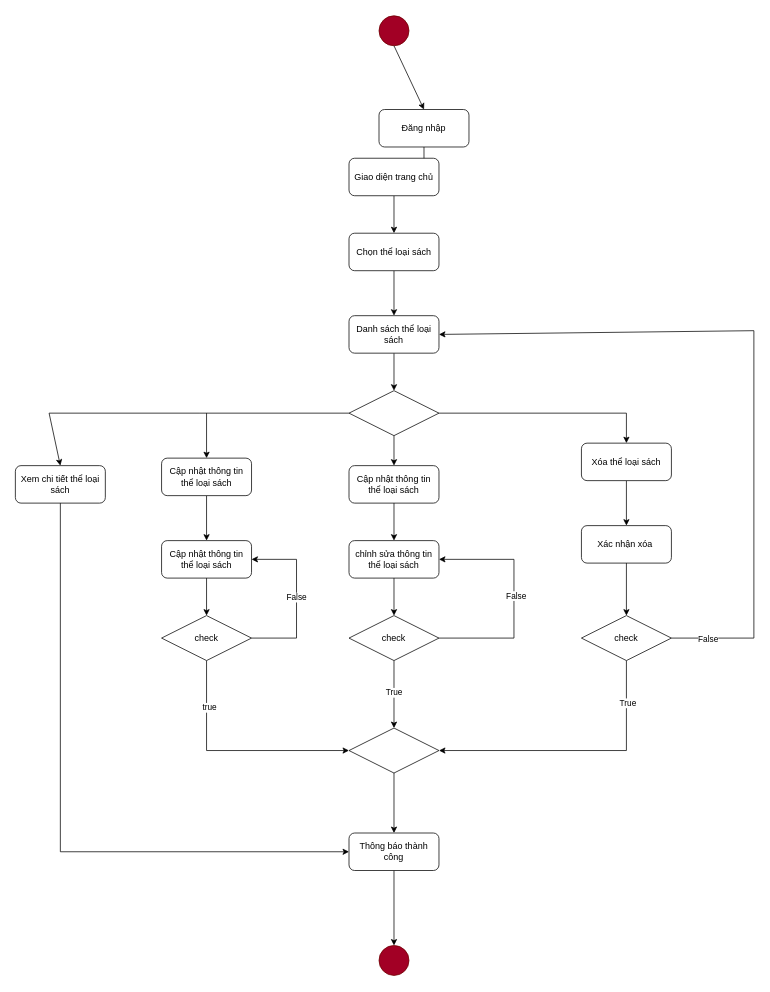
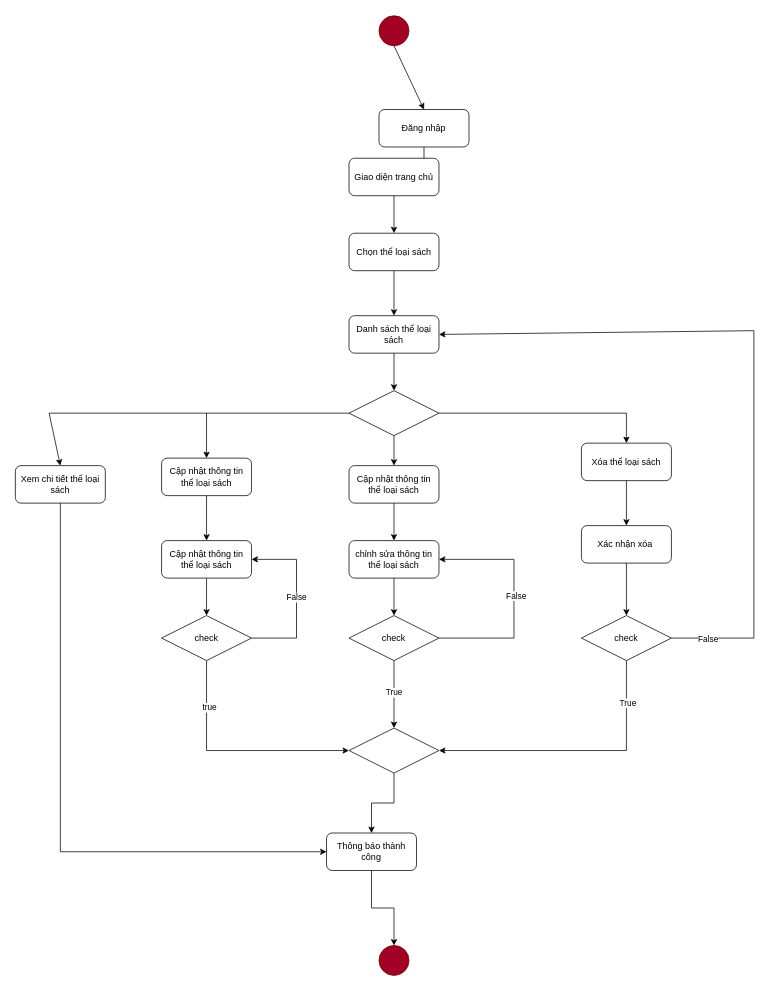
node "Thông báo thành công": moved (394, 852) -> (372, 852)
